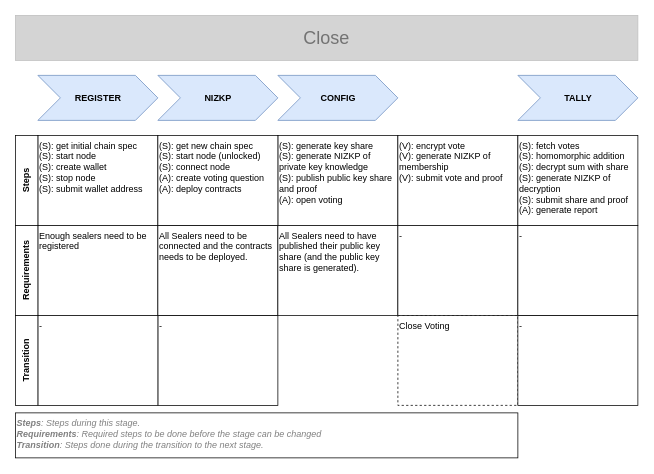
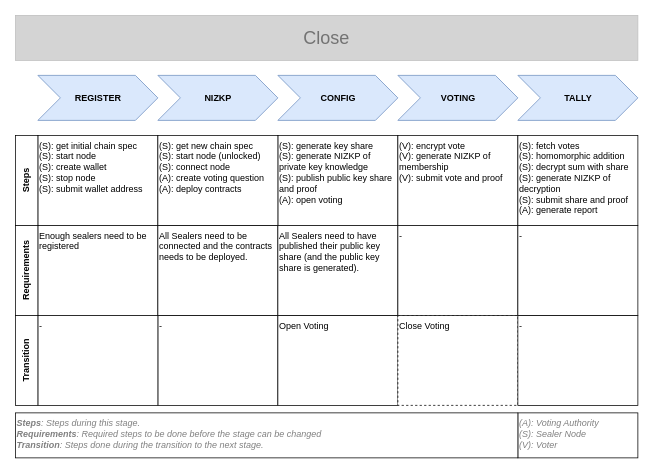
node "VOTING": added
node "Open Voting": added
node "(A): Voting Authority (S): Sealer Node (V): Voter": added
